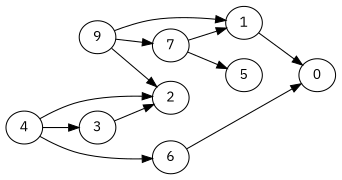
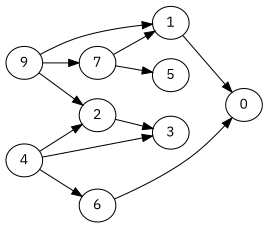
edge "3" -> "2": reversed
